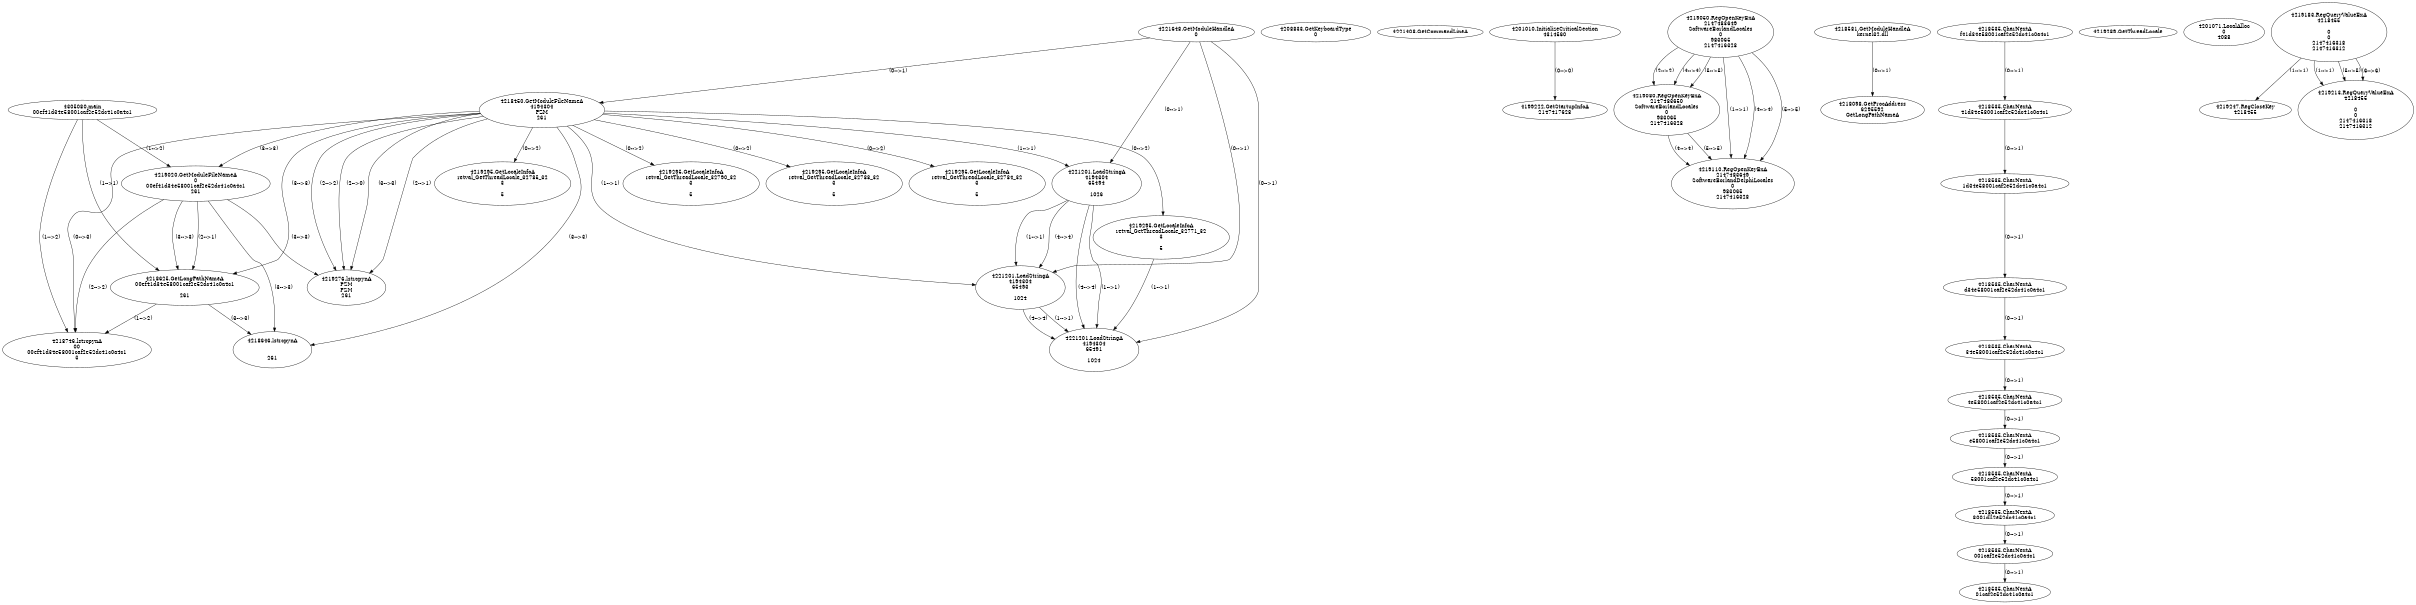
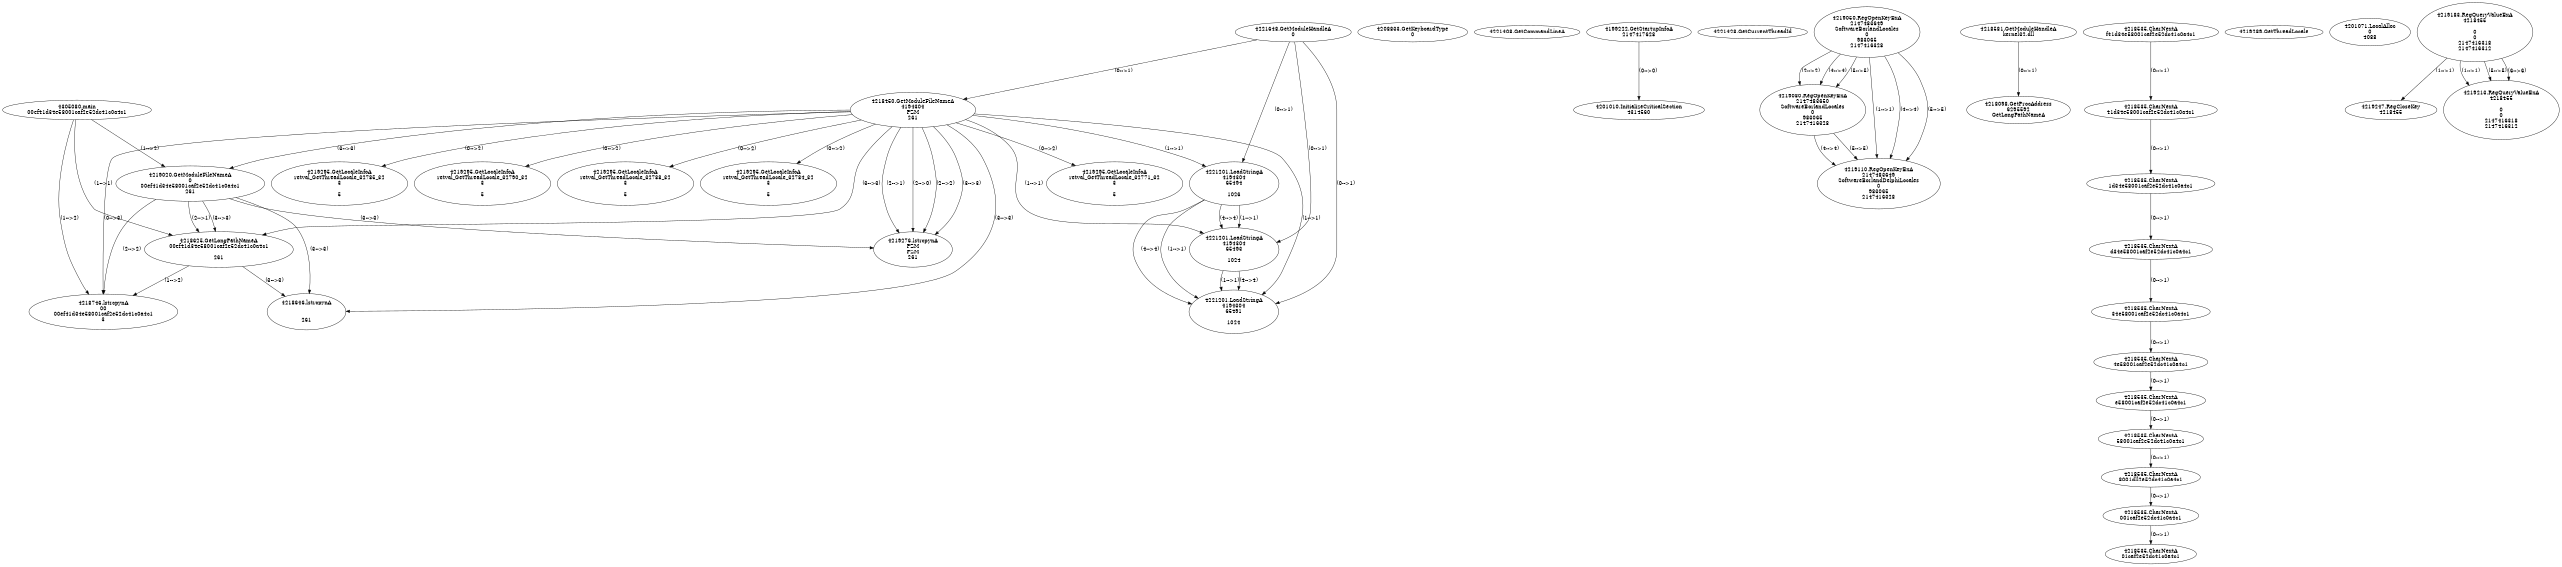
node "4221428.GetCurrentThreadId": added
edge "4201010.InitializeCriticalSection 4314560" -> "4199222.GetStartupInfoA 2147417628": reversed
edge "4219295.GetLocaleInfoA retval_GetThreadLocale_32771_32 3 5" -> "4221201.LoadStringA 4194304 65491 1024": now "4218450.GetModuleFileNameA 4194304 PZM 261" -> "4221201.LoadStringA 4194304 65491 1024"
